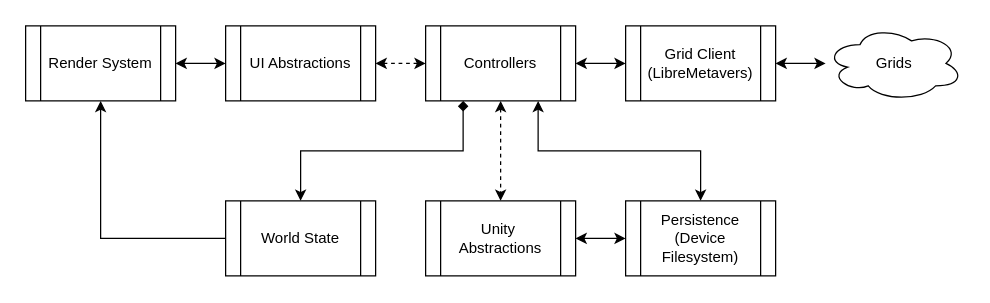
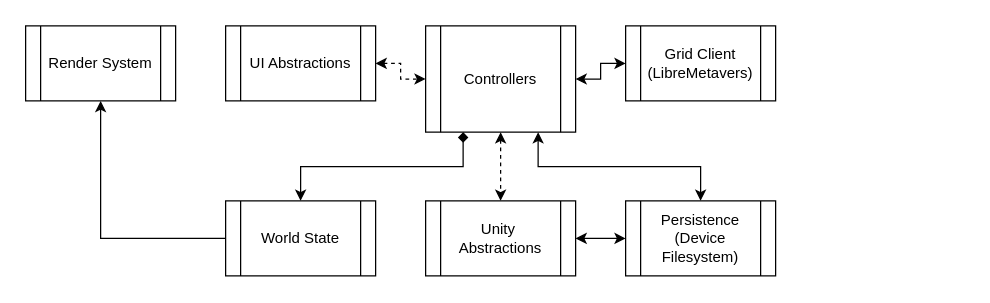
edge "Render System" -- "UI Abstractions": removed
node "Controllers": size 150x75 -> 150x106
edge "Grid Client (LibreMetavers)" -- "Grids": removed
node "Grids": removed
